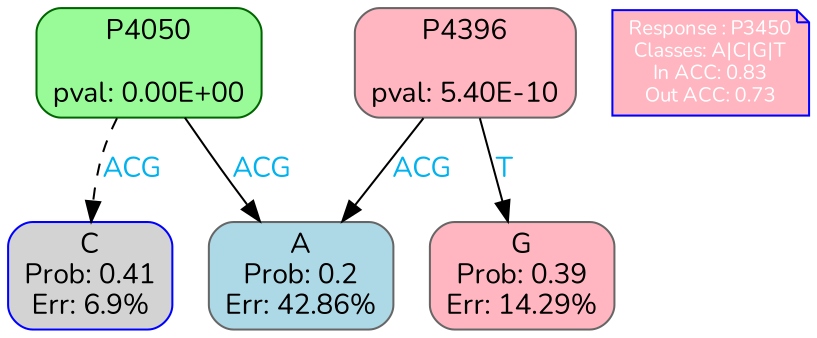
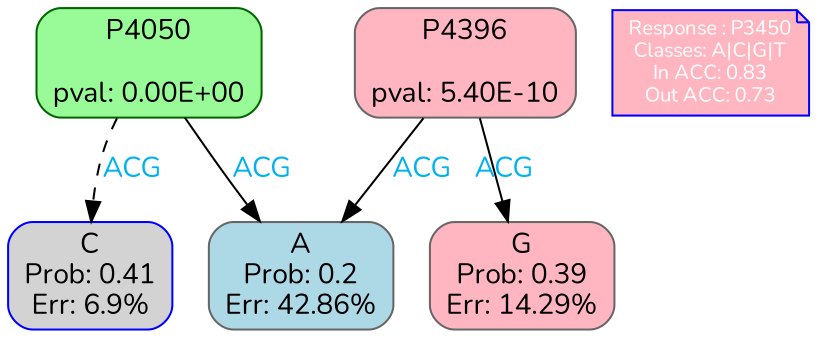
edge "P4396 pval: 5.40E-10" -> "G Prob: 0.39 Err: 14.29%": label "T" -> "ACG"
